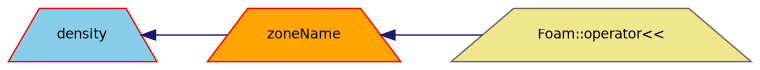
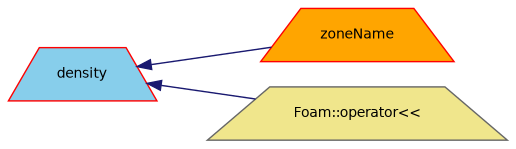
edge "Foam::operator<<" -> "zoneName": now "Foam::operator<<" -> "density"
